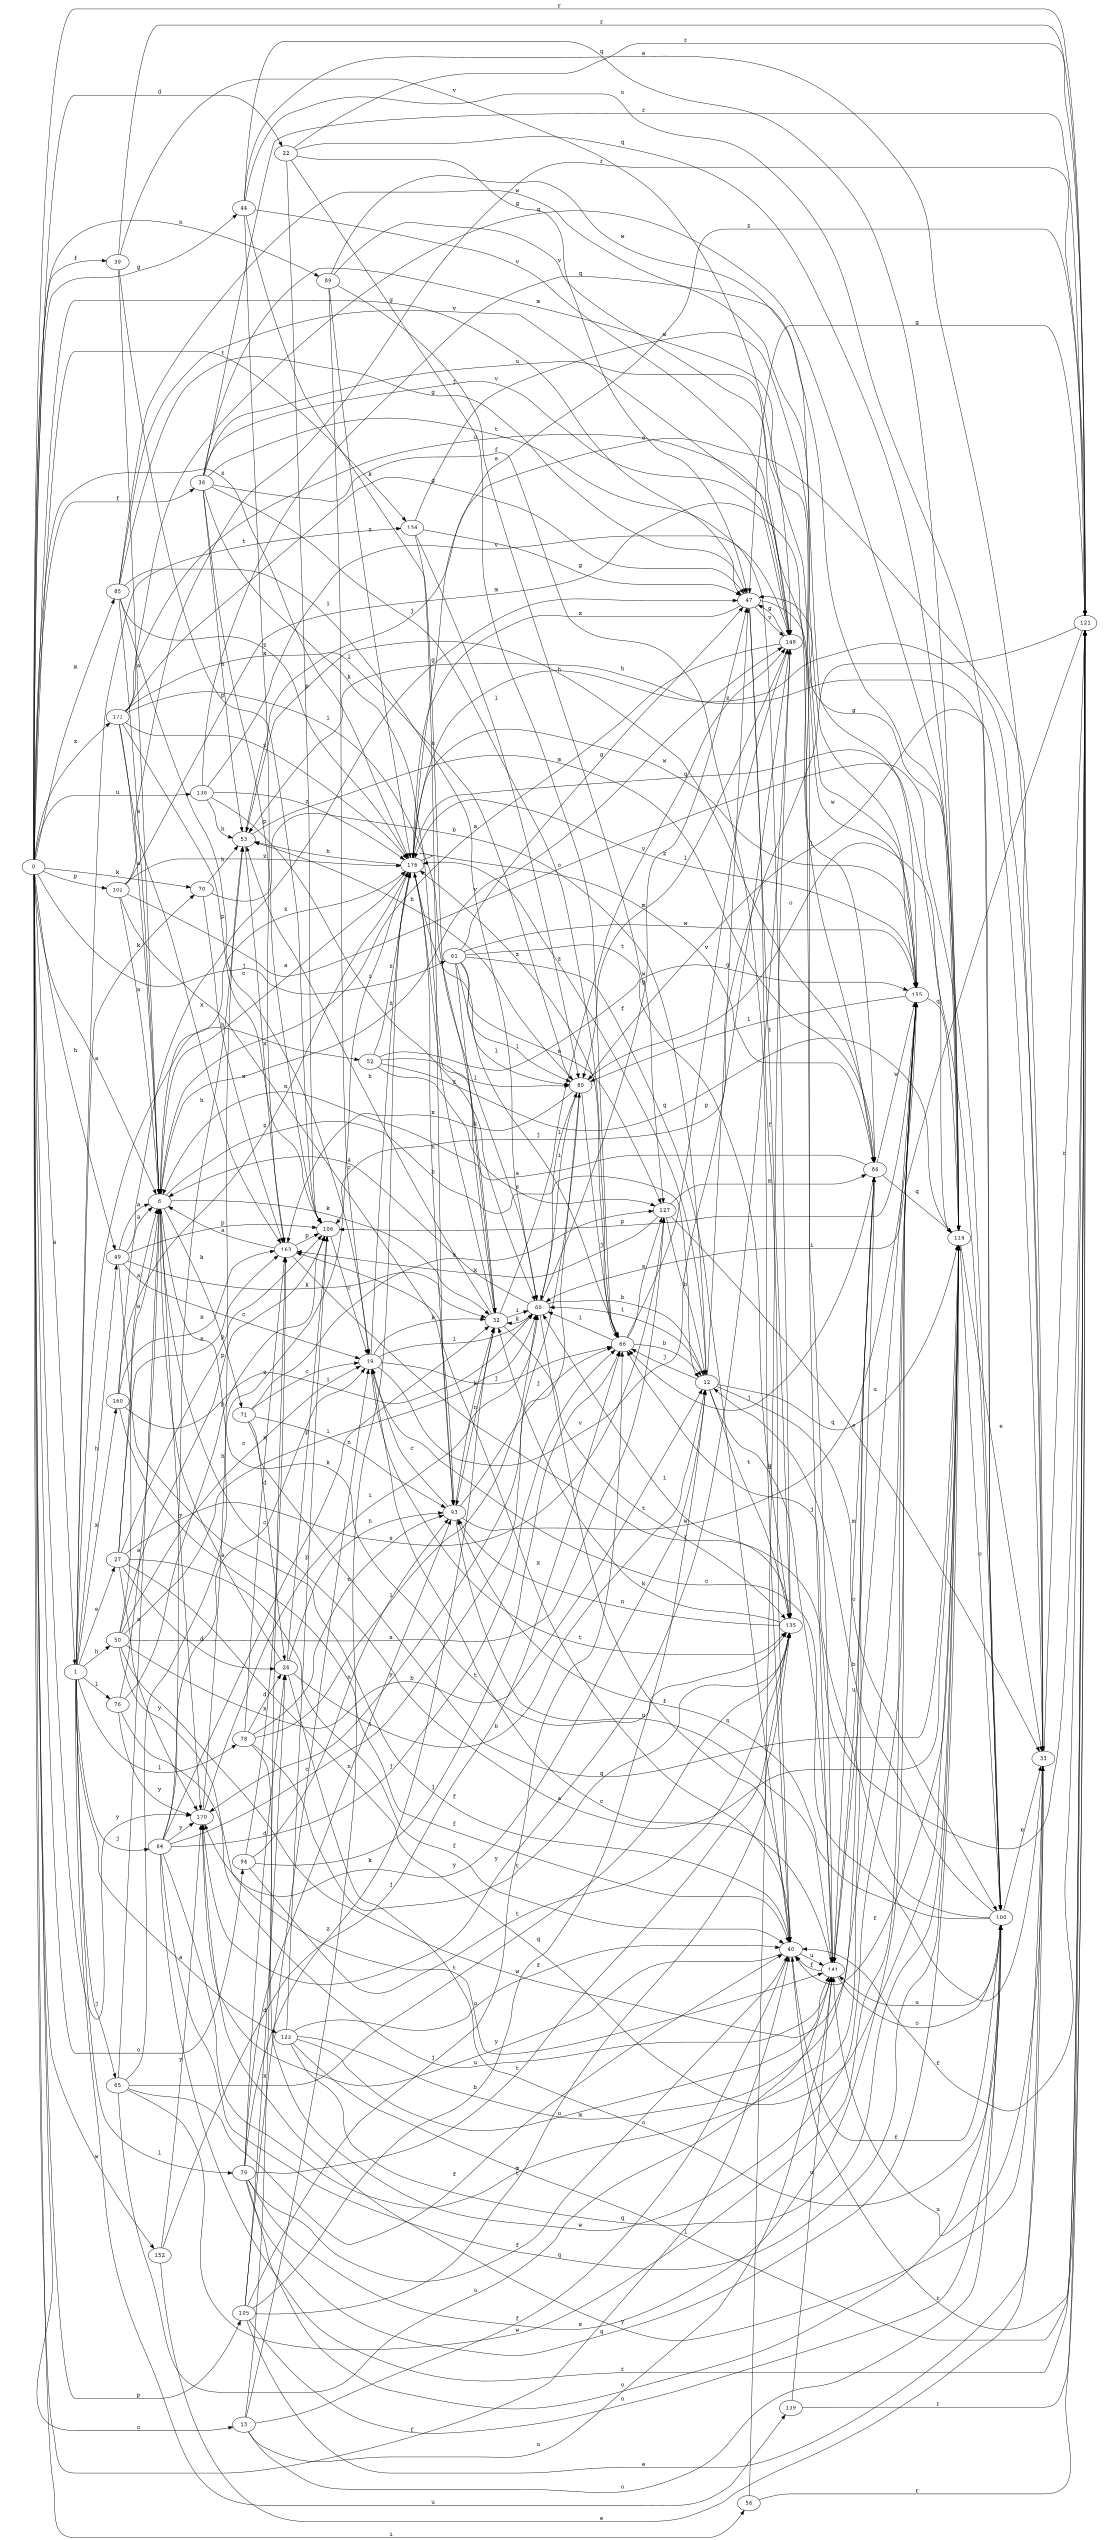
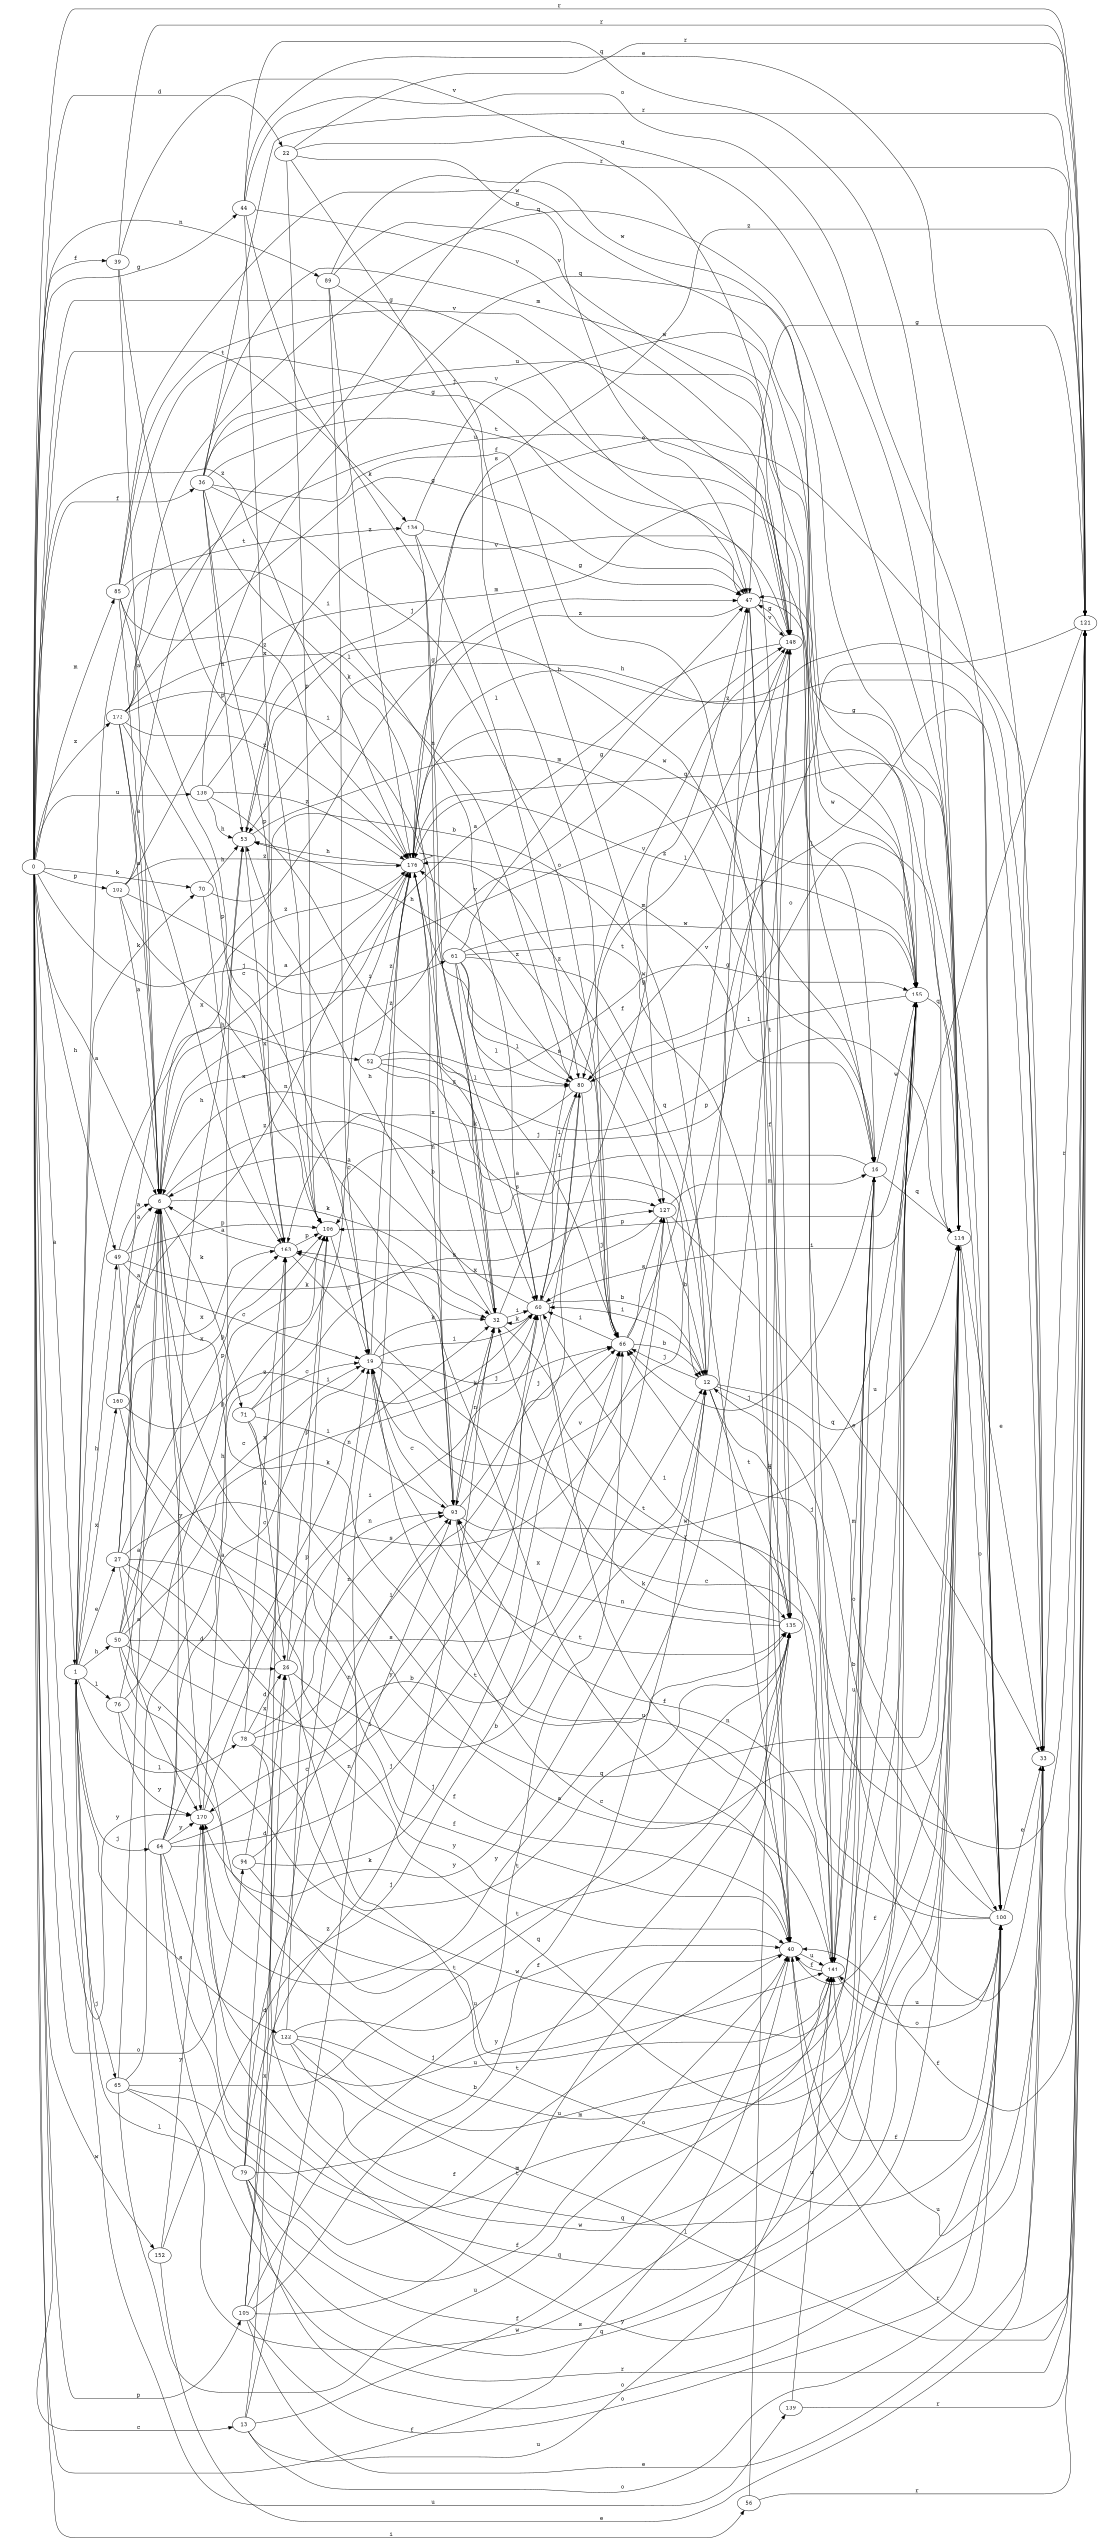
node "86": label "86" -> "16"
edge "27" -> "40": label "f" -> "y"
edge "1" -> "79": reversed
